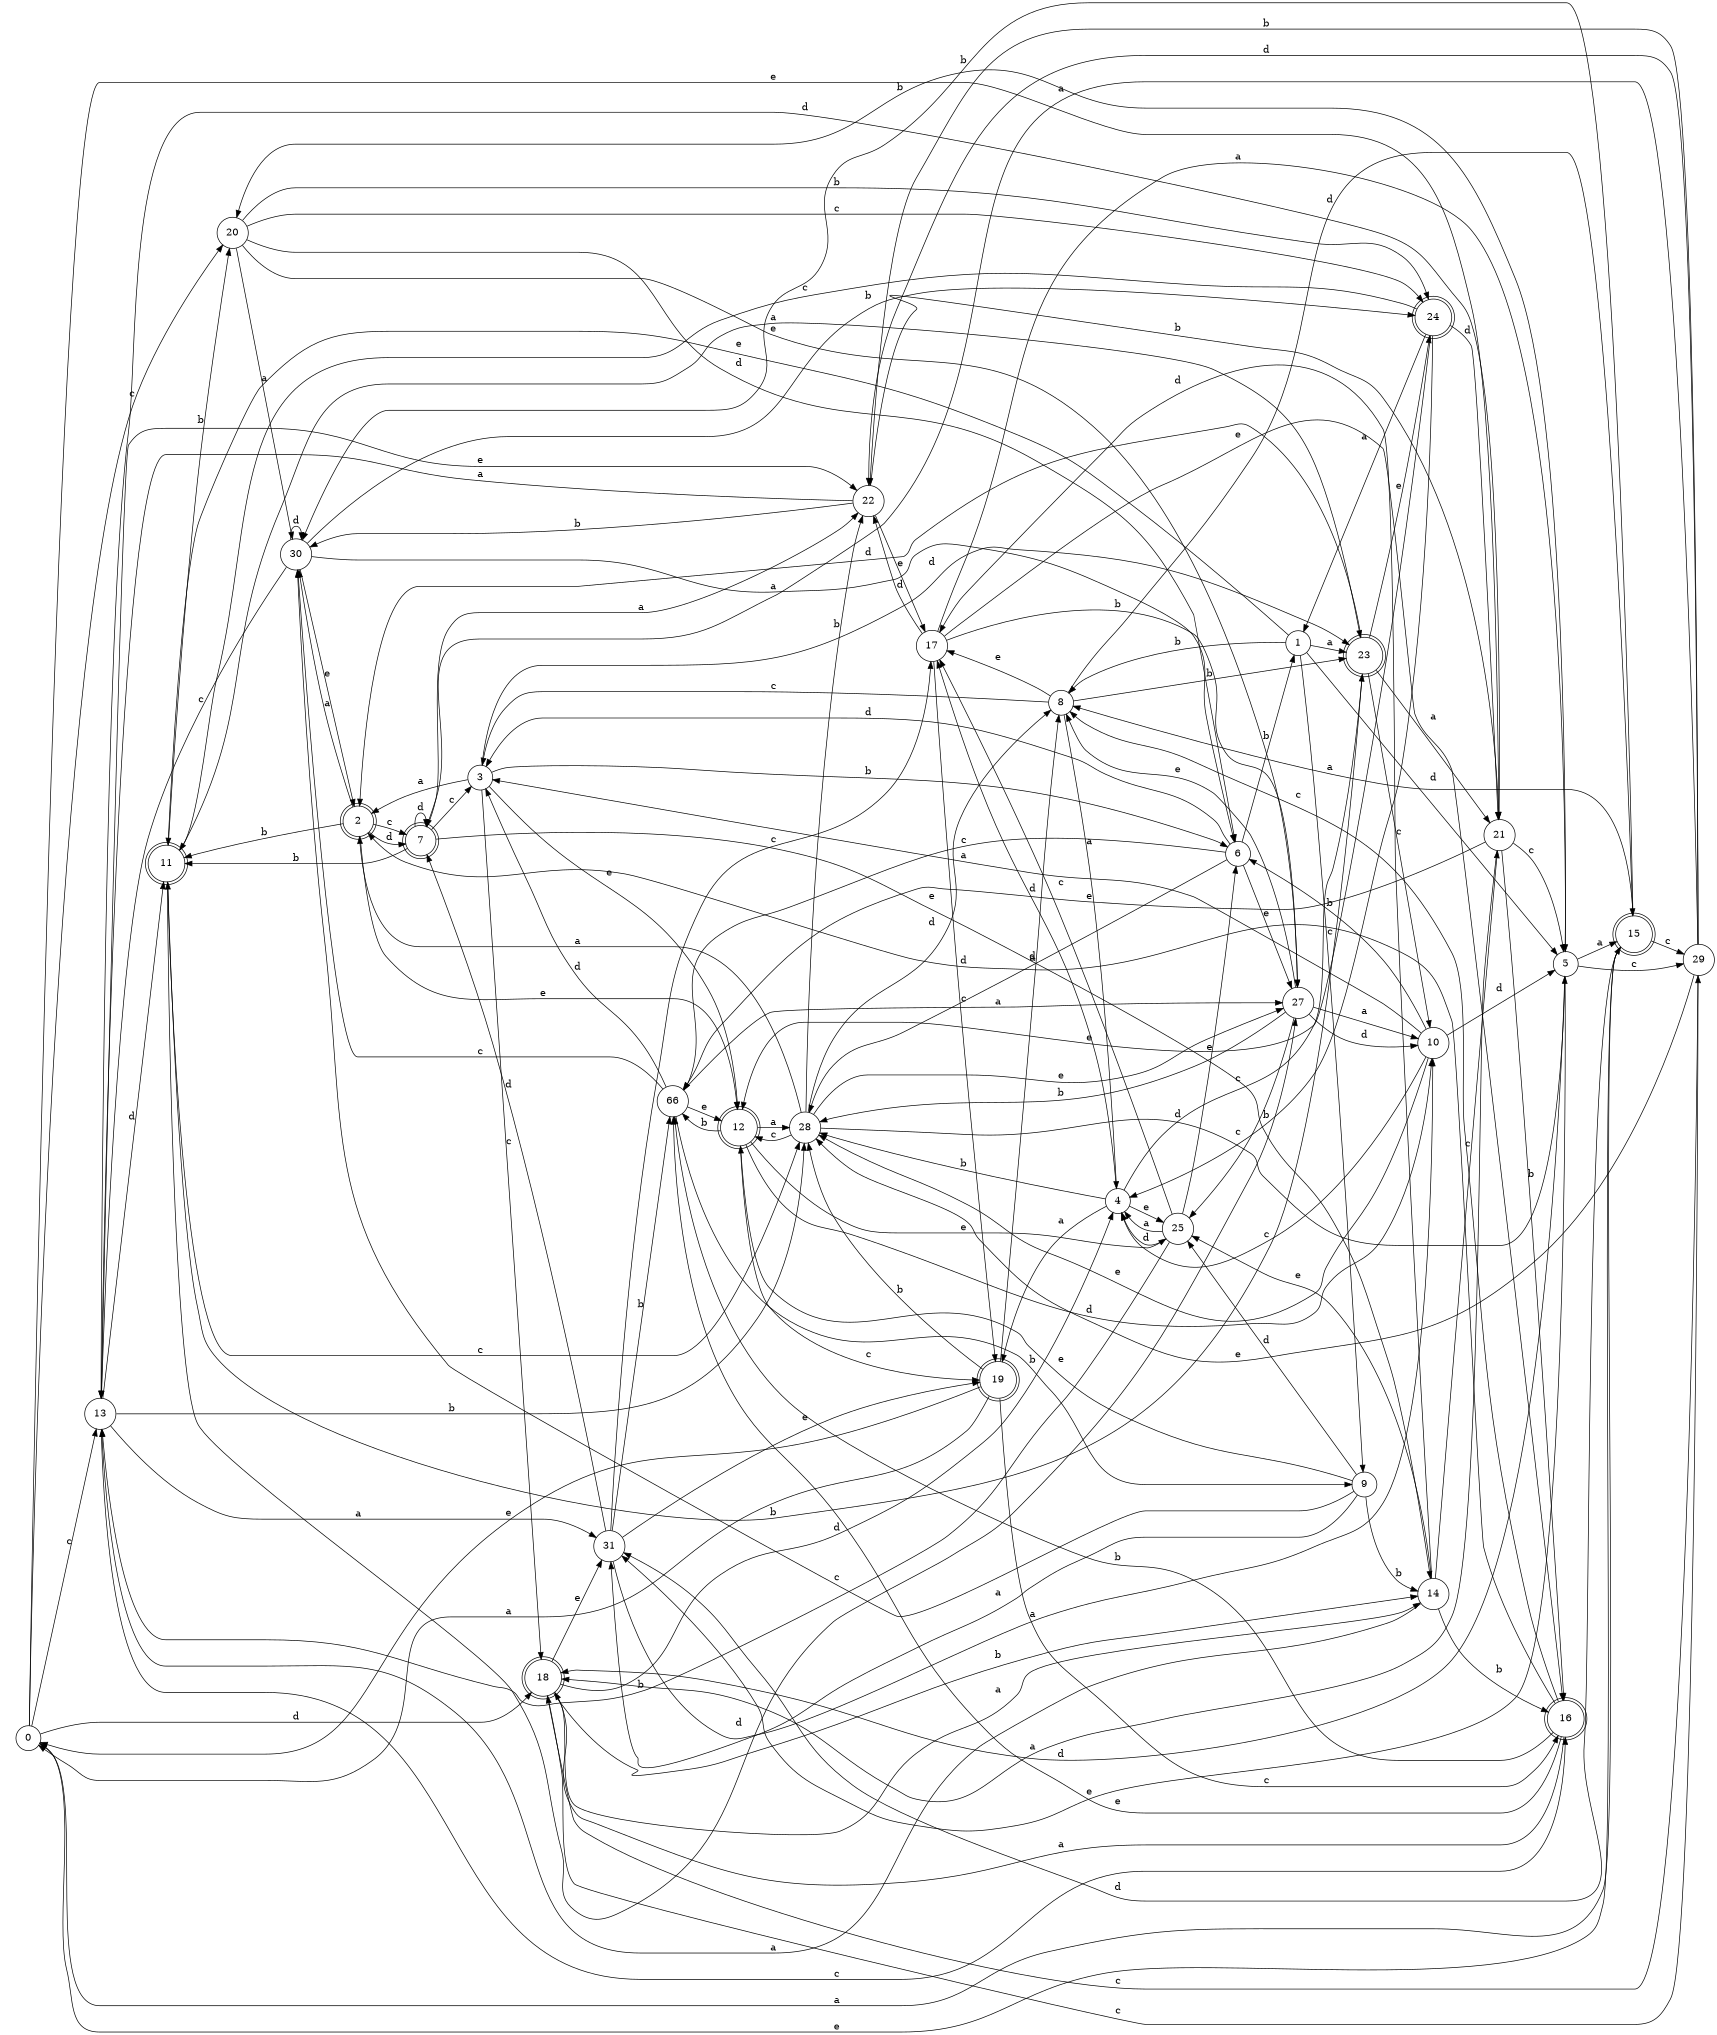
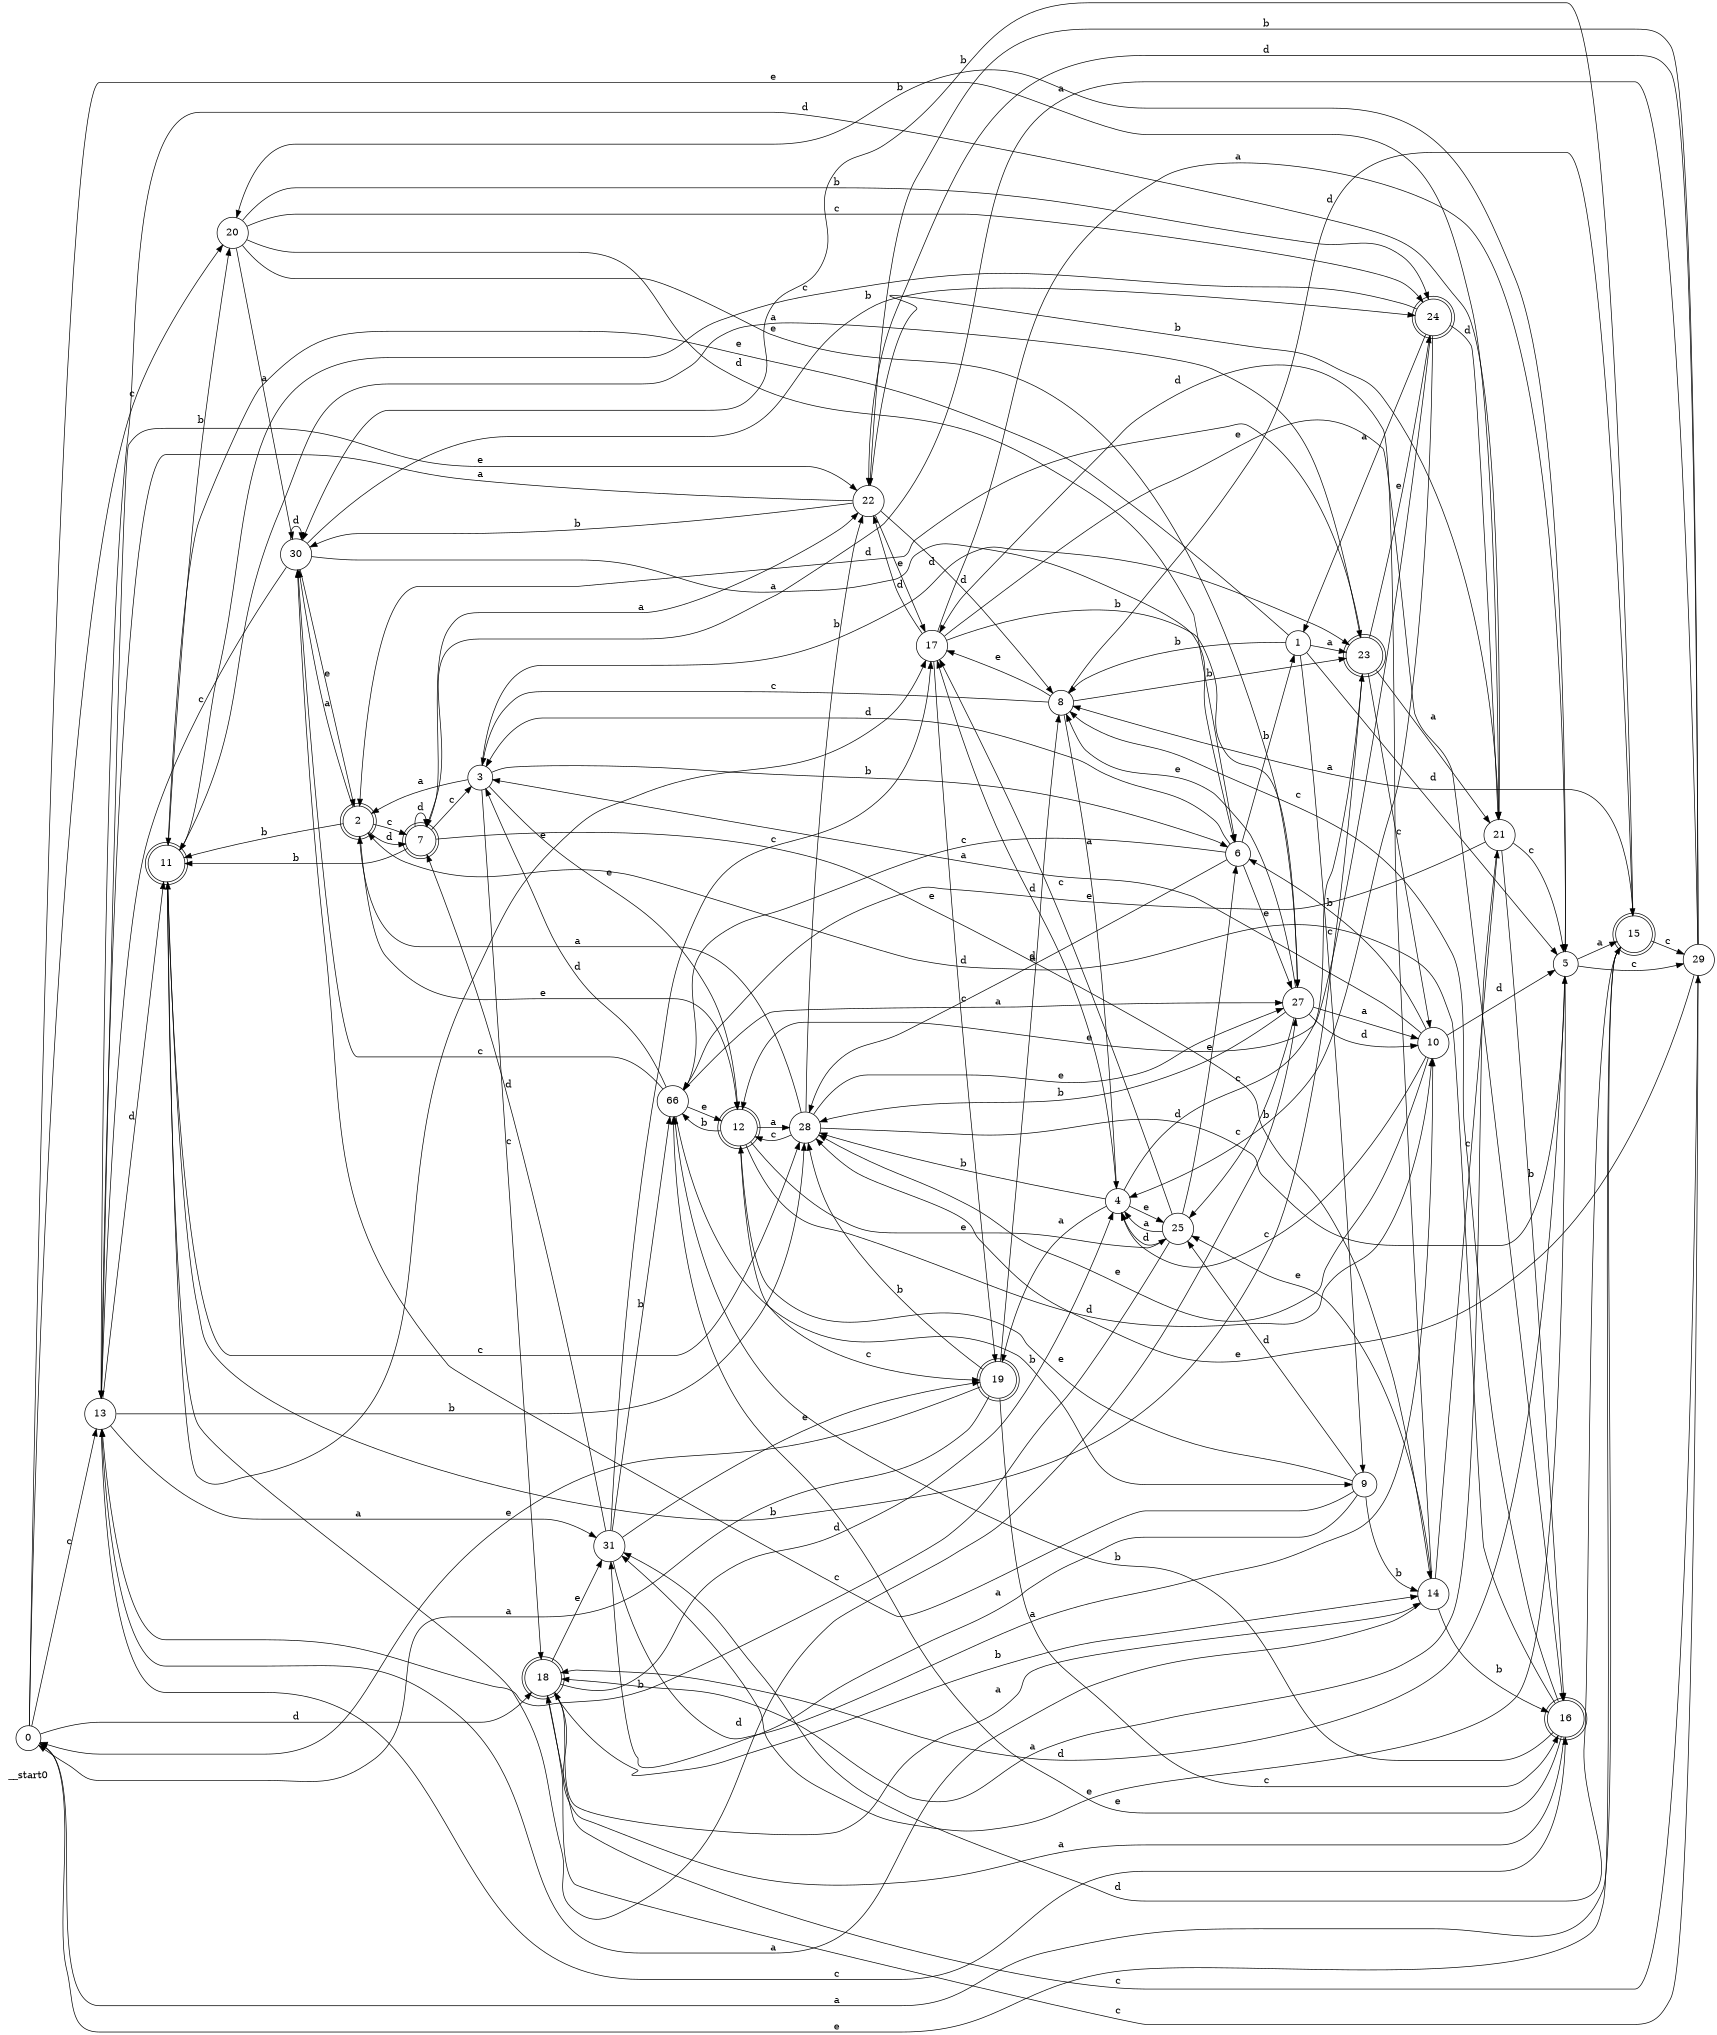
edge "28" -> "8": now "22" -> "8"
edge "11" -> "17": added, label "e"
node "__start0": added
